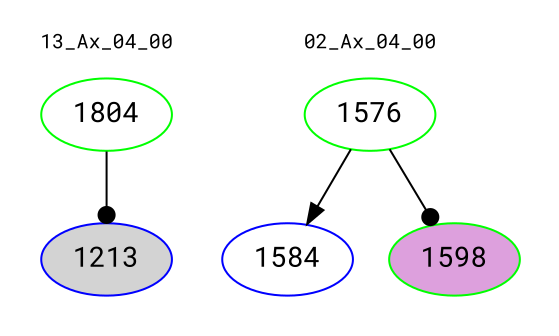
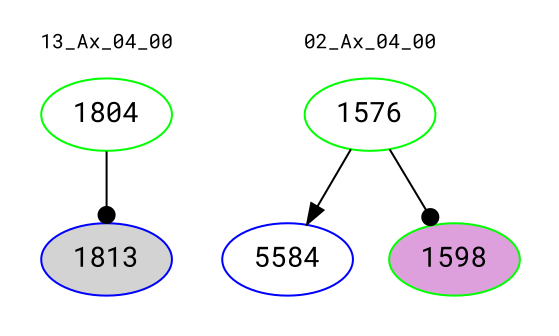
node "1213": label "1213" -> "1813"
node "1584": label "1584" -> "5584"
